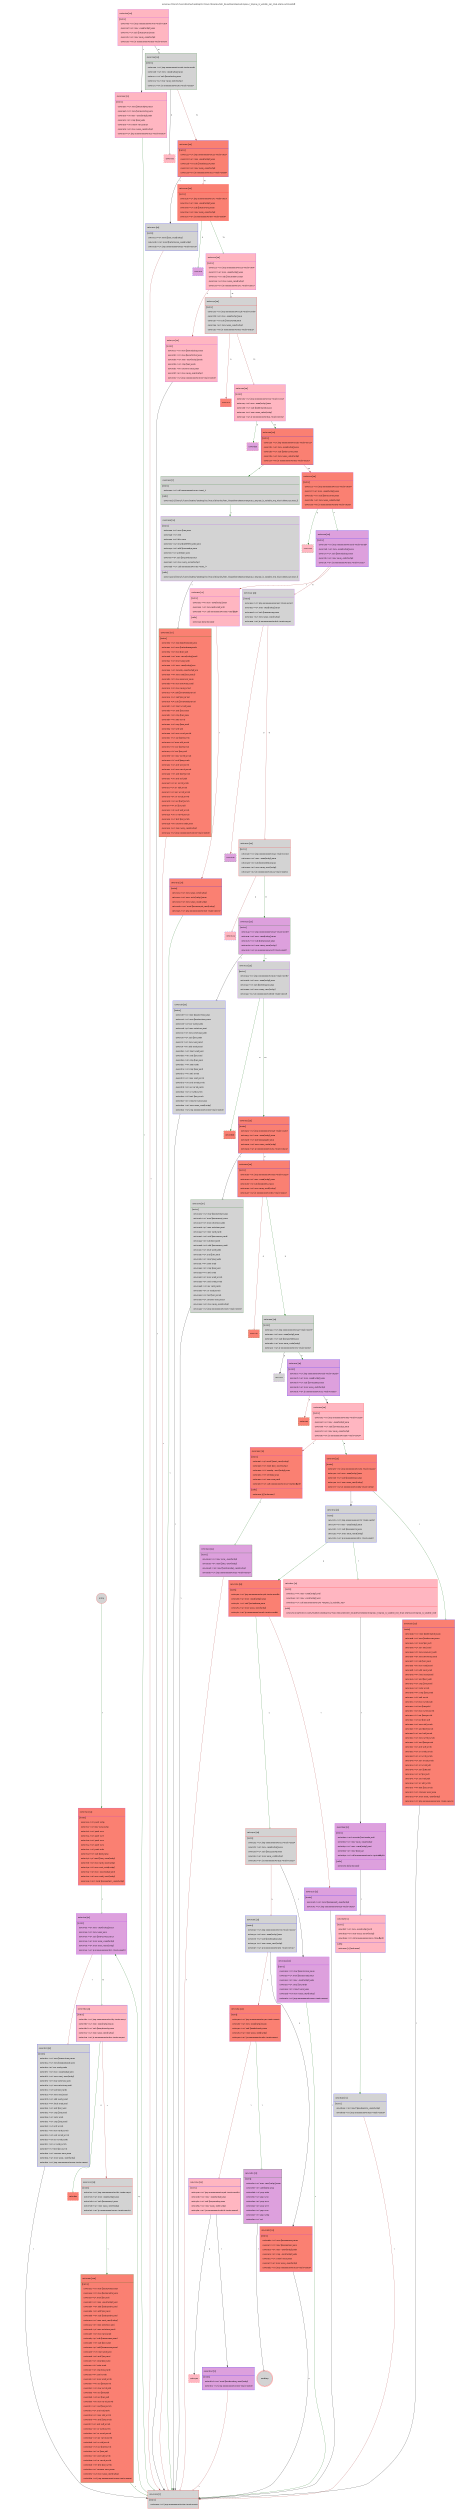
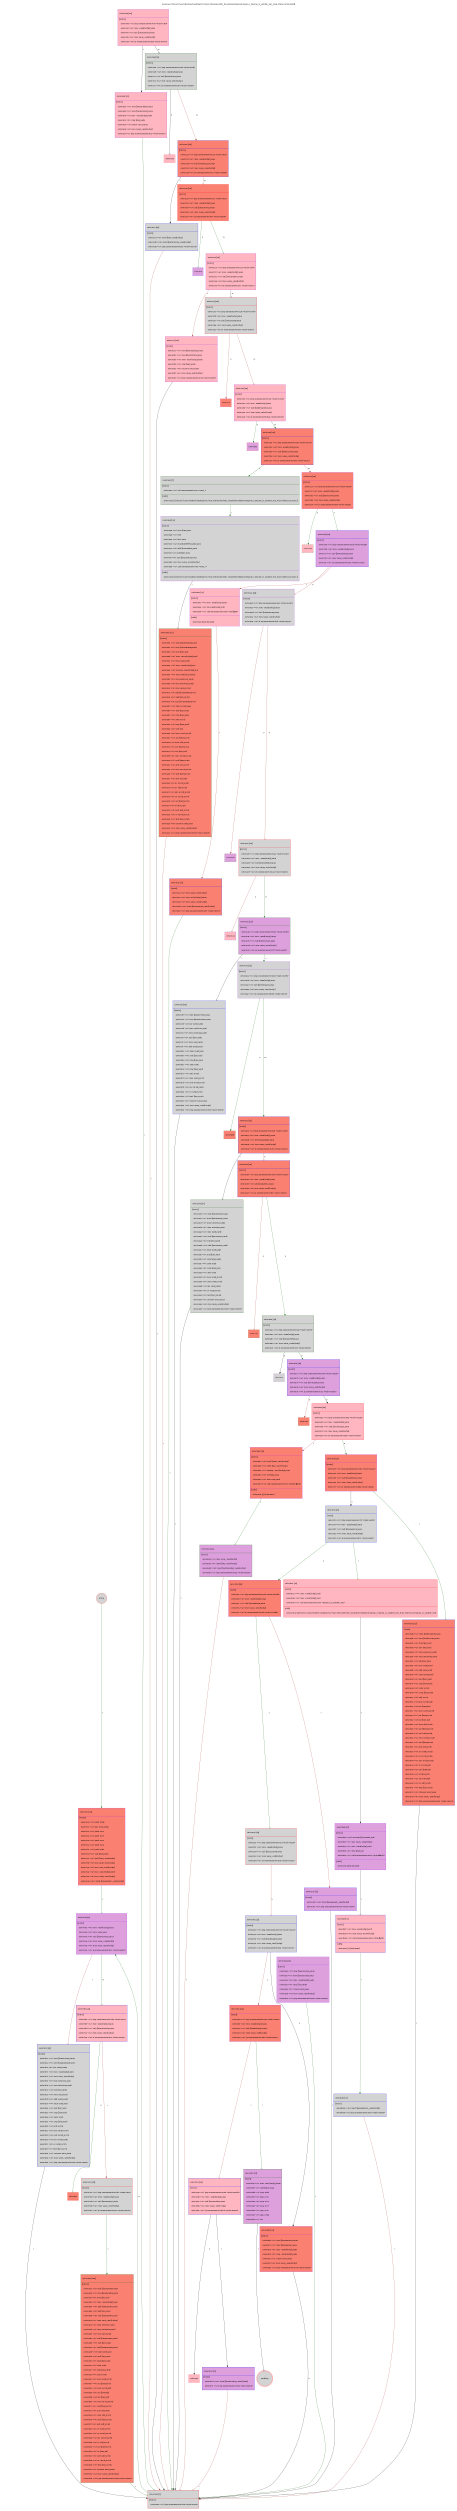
edge "0x401752 [28]" -> "0x40182a [30]": removed, label "1"
